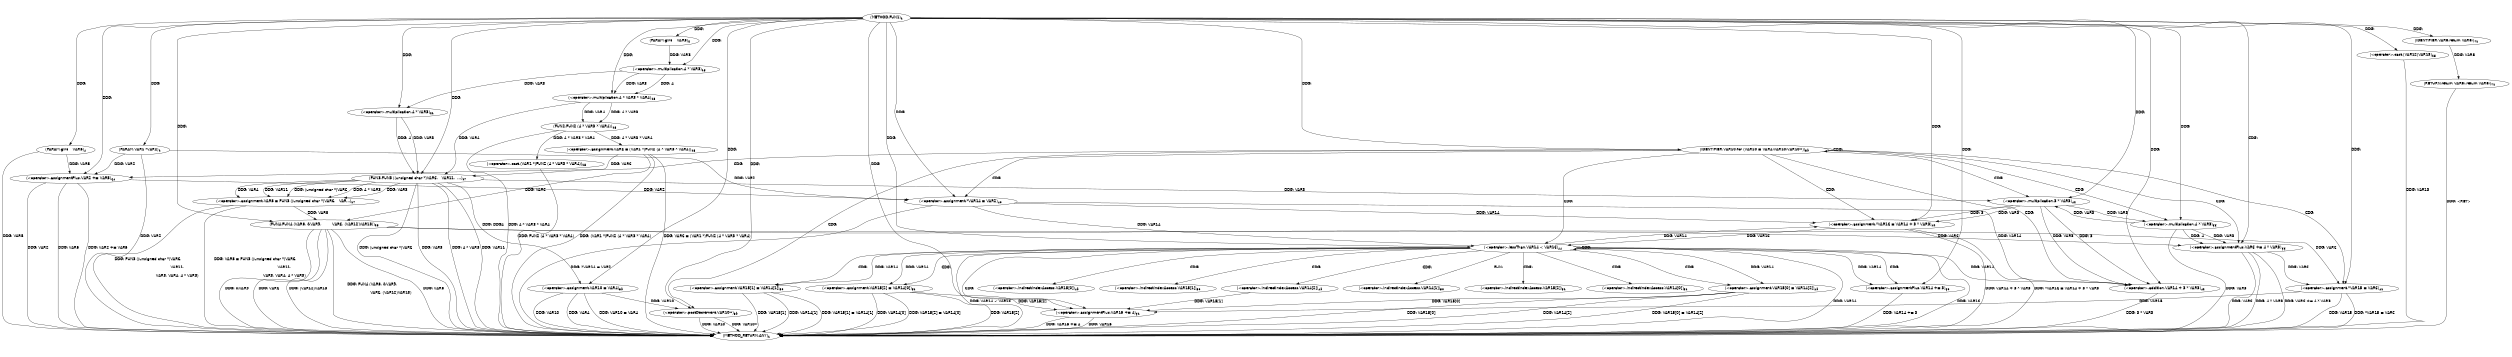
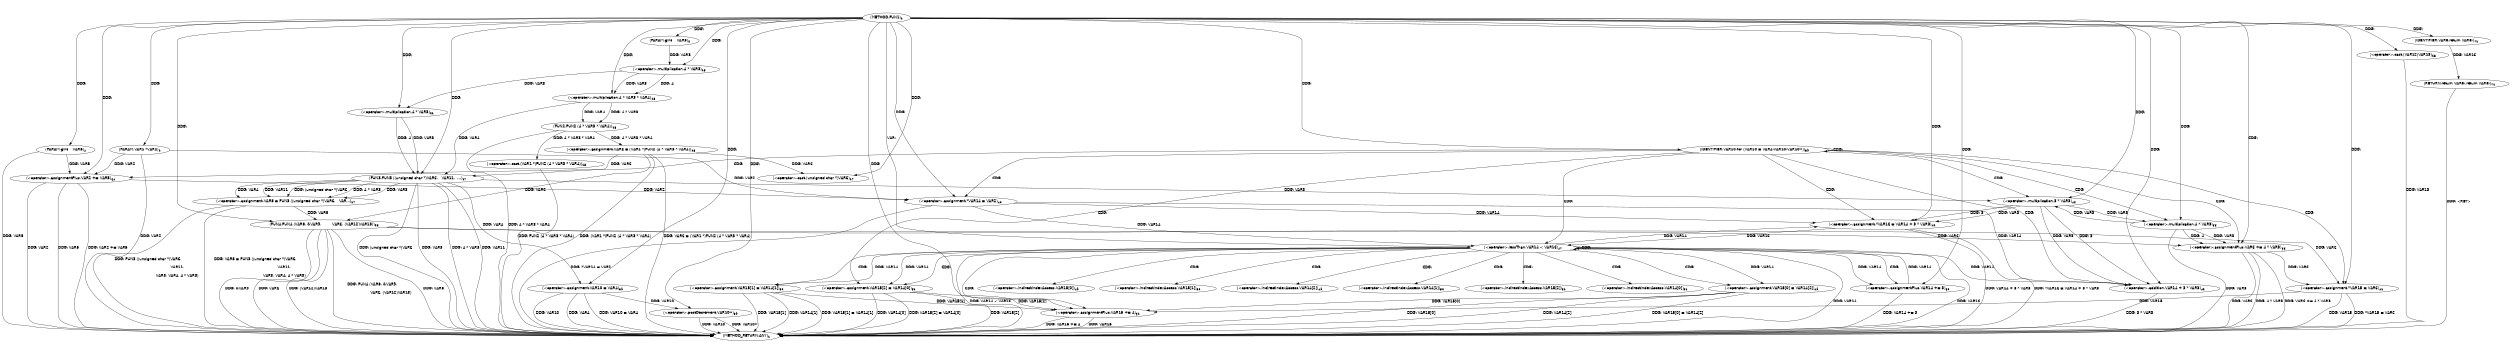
edge "(IDENTIFIER,VAR8,return VAR8;)" -> "(RETURN,return VAR8;,return VAR8;)": label "DDG: VAR8" -> "DDG: VAR16"
edge "(METHOD,FUN1)" -> "(<operator>.lessThan,VAR14 < VAR16)": label "DDG: " -> "VAR: "
edge "(IDENTIFIER,VAR10,for (VAR10 = VAR4;VAR10;VAR10--))" -> "(<operator>.postDecrement,VAR10--)": now "(IDENTIFIER,VAR10,for (VAR10 = VAR4;VAR10;VAR10--))" -> "(<operator>.assignment,VAR15[2] = VAR14[0])"
node "(<operator>.cast,(unsigned char *)VAR6)": added
edge "(FUN3,FUN3 ((unsigned char *)VAR6,   VAR11,  ...)" -> "(<operator>.assignment,VAR10 = VAR4)": label "DDG: DDG4" -> "DDG: VAR4"
node "(<operator>.lessThan,VAR14 < VAR16)": text "44" -> "47"
edge "(<operator>.assignmentPlus,VAR14 += 3)" -> "(<operator>.lessThan,VAR14 < VAR16)": added, label "DDG: VAR14"
edge "(<operator>.lessThan,VAR14 < VAR16)" -> "(<operator>.indirectIndexAccess,VAR14[1])": label "FUN: " -> "CDG: "
edge "(<operator>.indirectIndexAccess,VAR14[2])" -> "(<operator>.assignmentPlus,VAR15 += 4)": now "(<operator>.assignment,VAR15[1] = VAR14[1])" -> "(<operator>.assignmentPlus,VAR15 += 4)"
